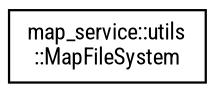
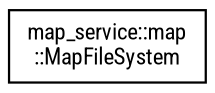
node "map_service::utils ::MapFileSystem": label "map_service::utils ::MapFileSystem" -> "map_service::map ::MapFileSystem"
